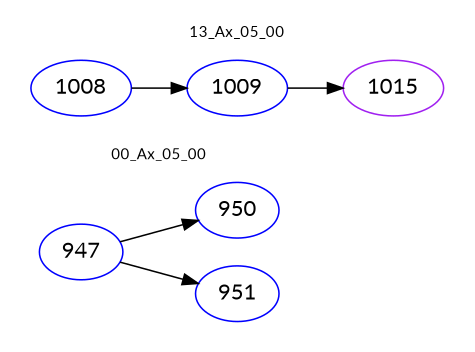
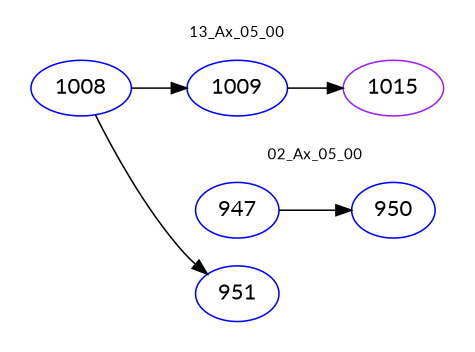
cluster "00_Ax_05_00": label "00_Ax_05_00" -> "02_Ax_05_00"
edge "947" -> "951": now "1008" -> "951"
